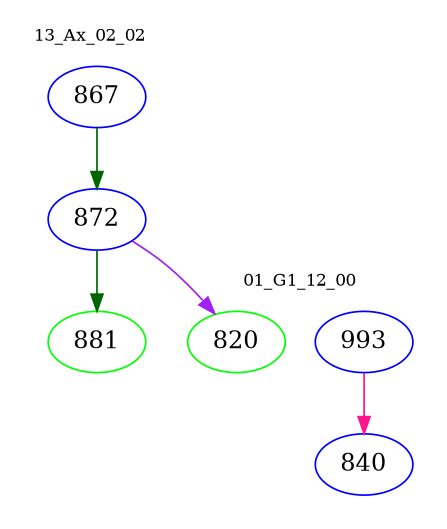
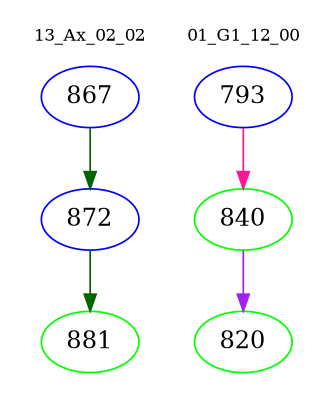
edge "872" -> "820": now "840" -> "820"
node "993": label "993" -> "793"
node "840": color blue -> green
